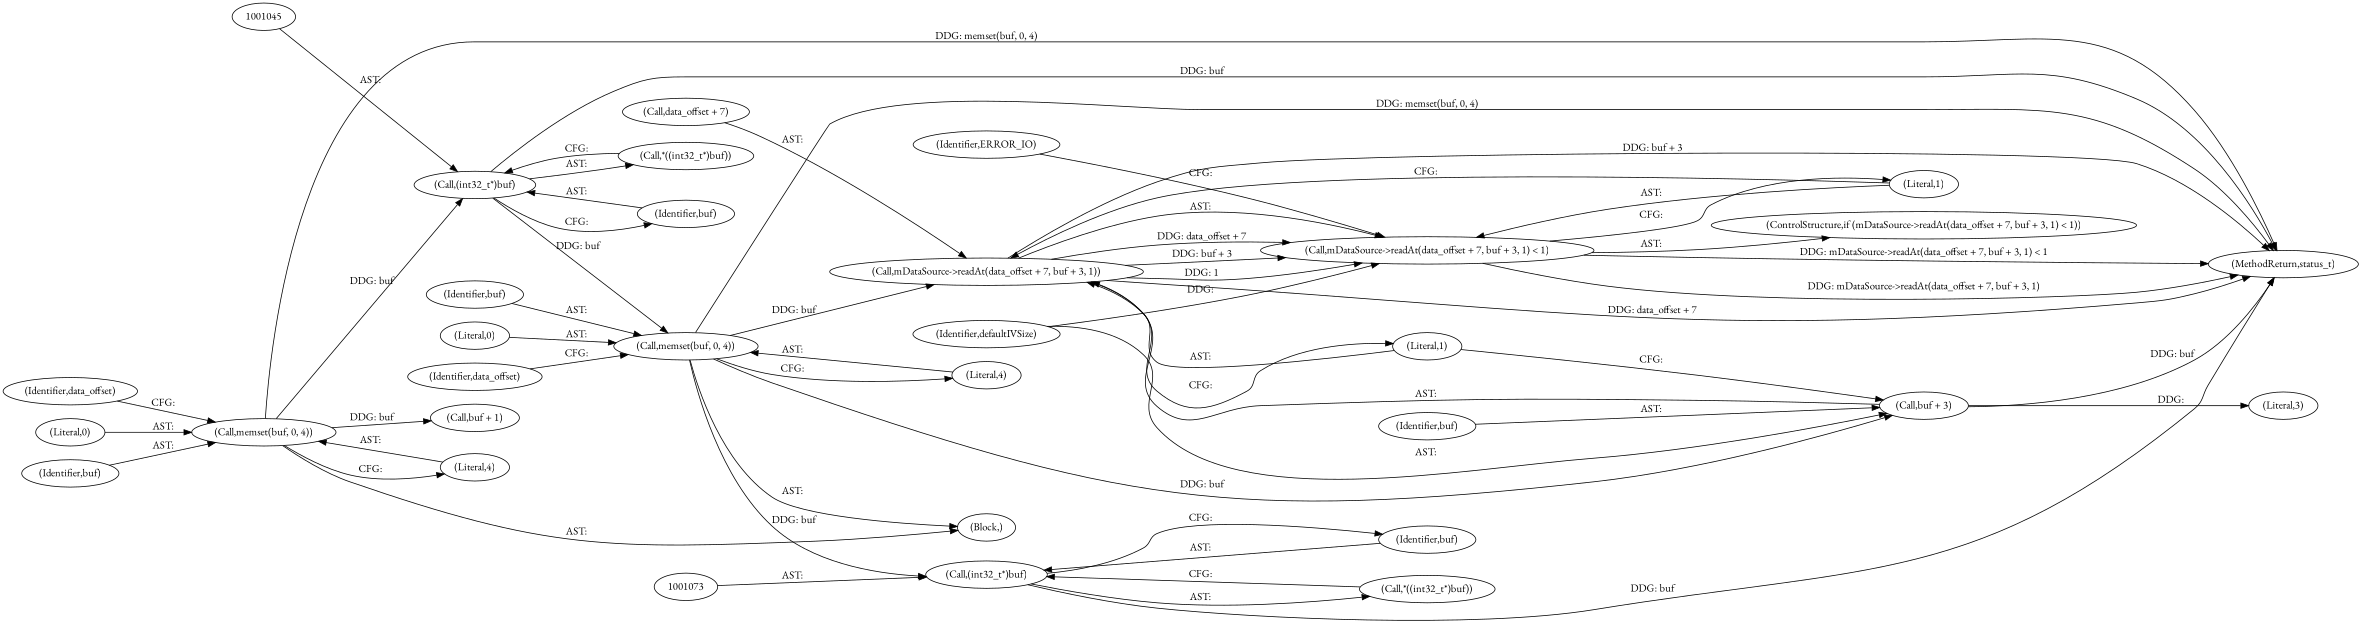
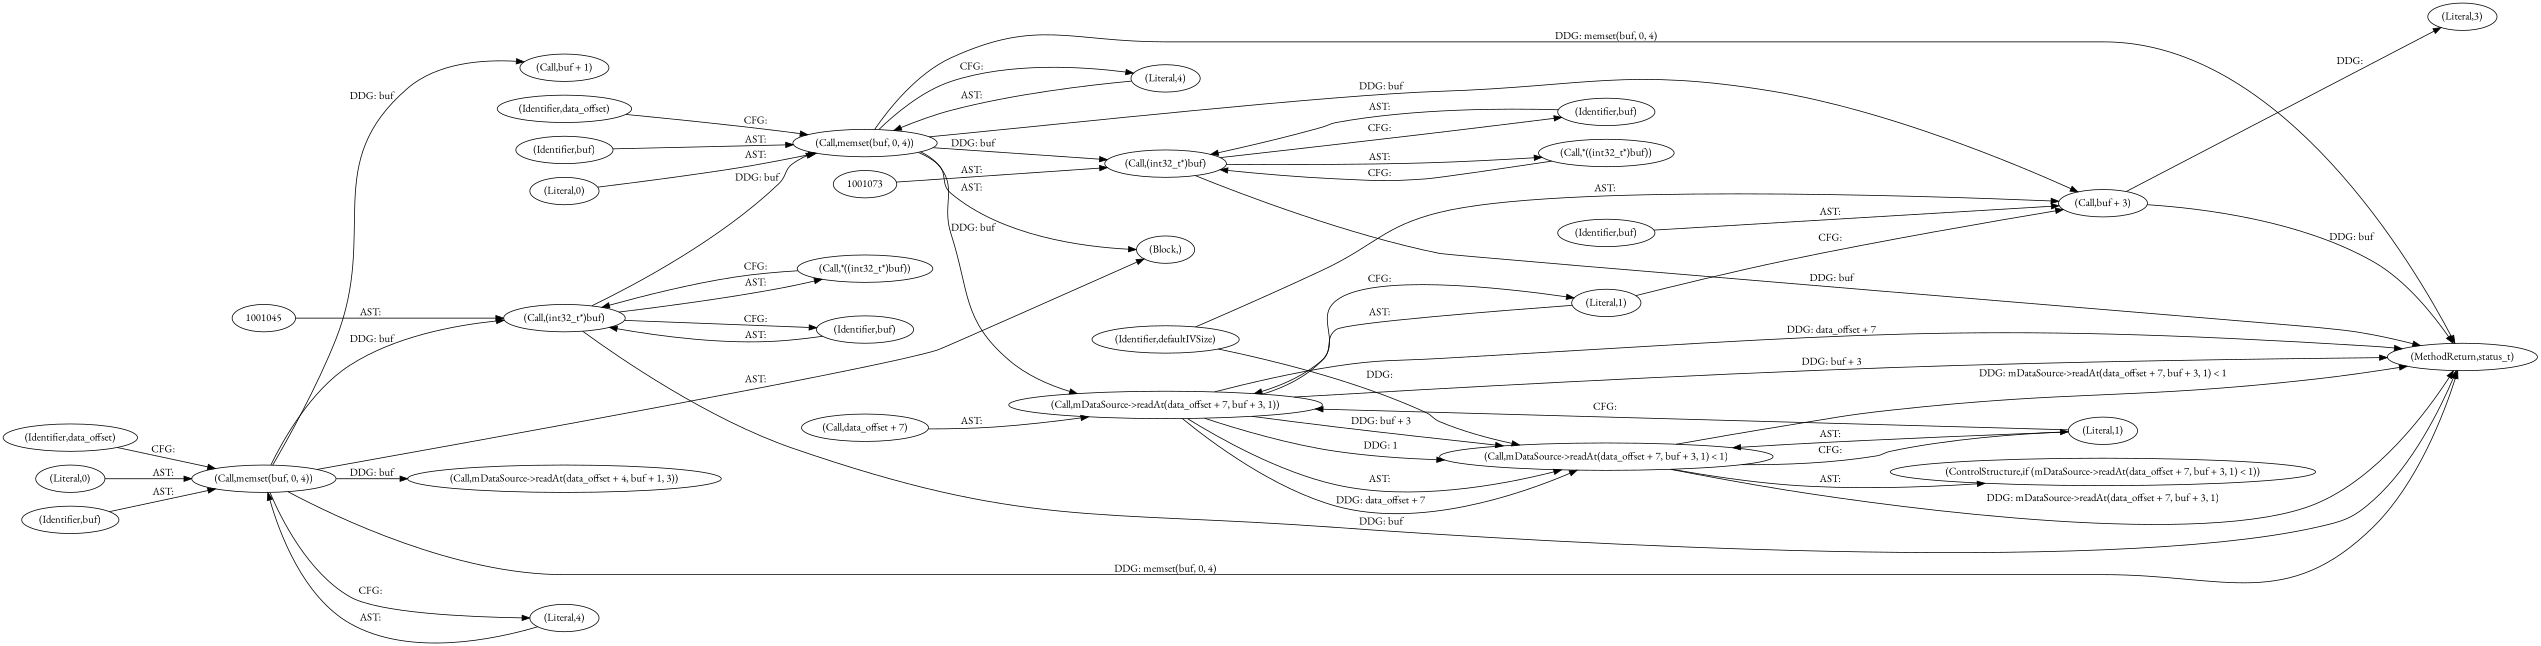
node "(Identifier,ERROR_IO)": removed
edge "(Call,buf + 3)" -> "(Call,mDataSource->readAt(data_offset + 7, buf + 3, 1))": removed, label "AST:"
node "(Call,mDataSource->readAt(data_offset + 4, buf + 1, 3))": added
